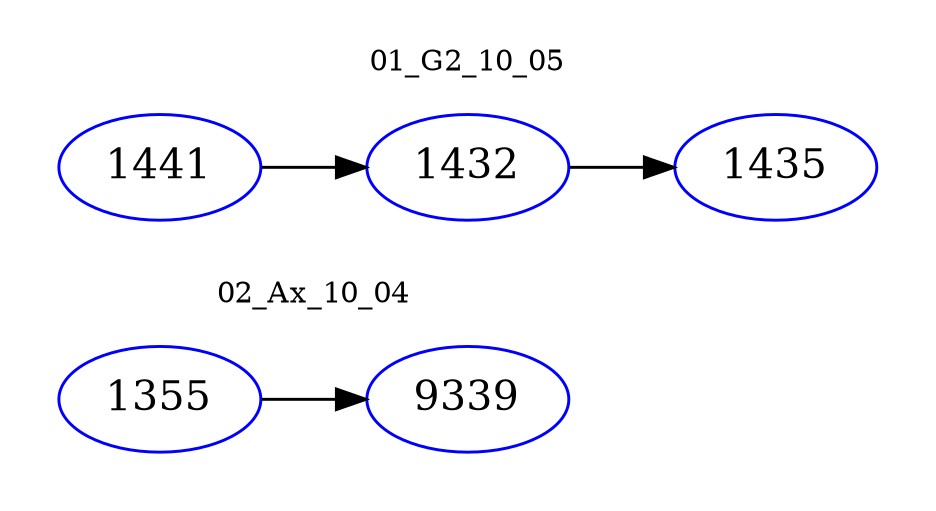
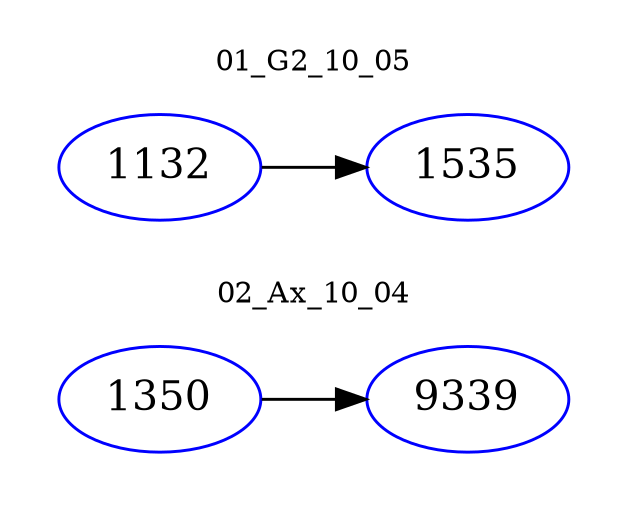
node "1441": removed
node "1432": label "1432" -> "1132"
node "1435": label "1435" -> "1535"
node "1355": label "1355" -> "1350"
